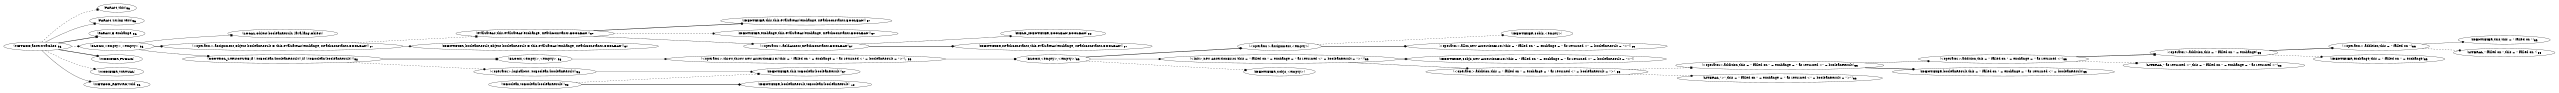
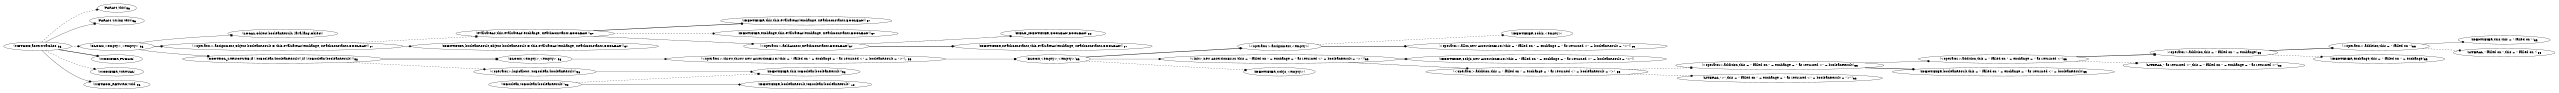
edge "(METHOD,assertMatches)" -> "(PARAM,this)": arrowhead box -> diamond
node "(PARAM,E exchange)": removed
node "(IDENTIFIER,this,toBoolean(booleanResult))": text "97" -> "98"
edge "(toBoolean,toBoolean(booleanResult))" -> "(IDENTIFIER,booleanResult,toBoolean(booleanResult))": style bold -> solid
